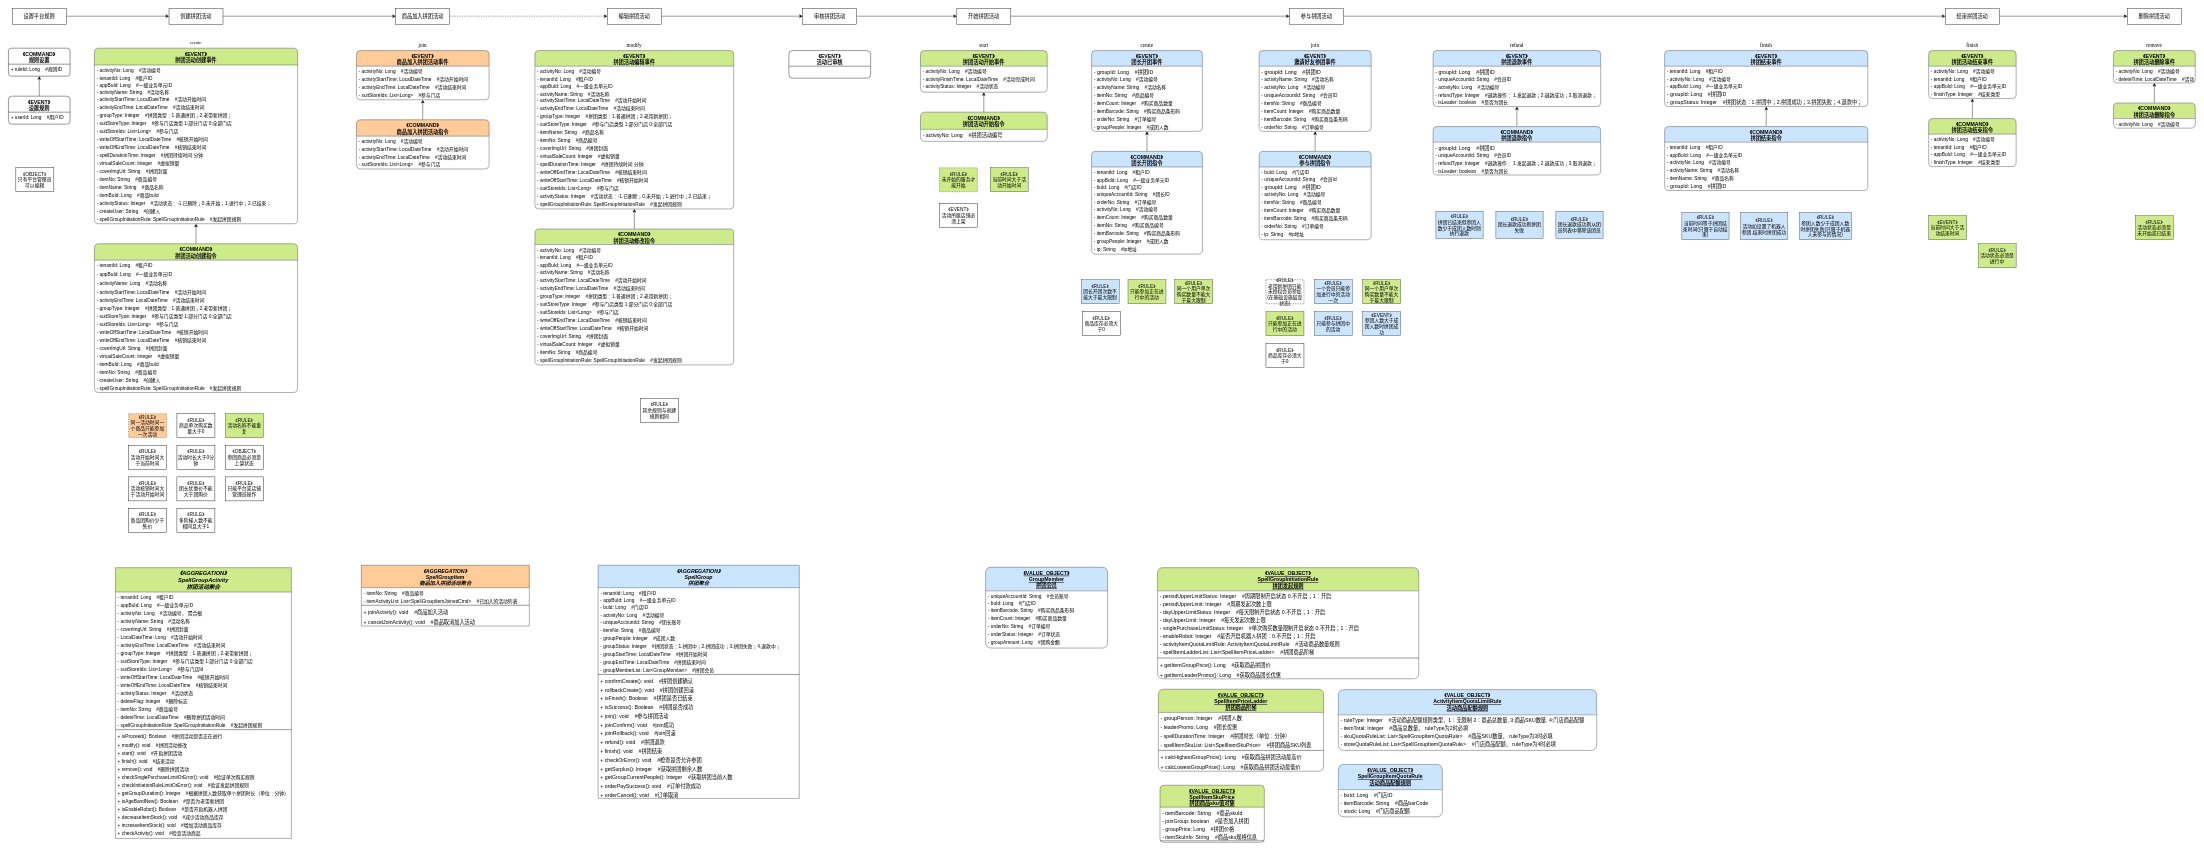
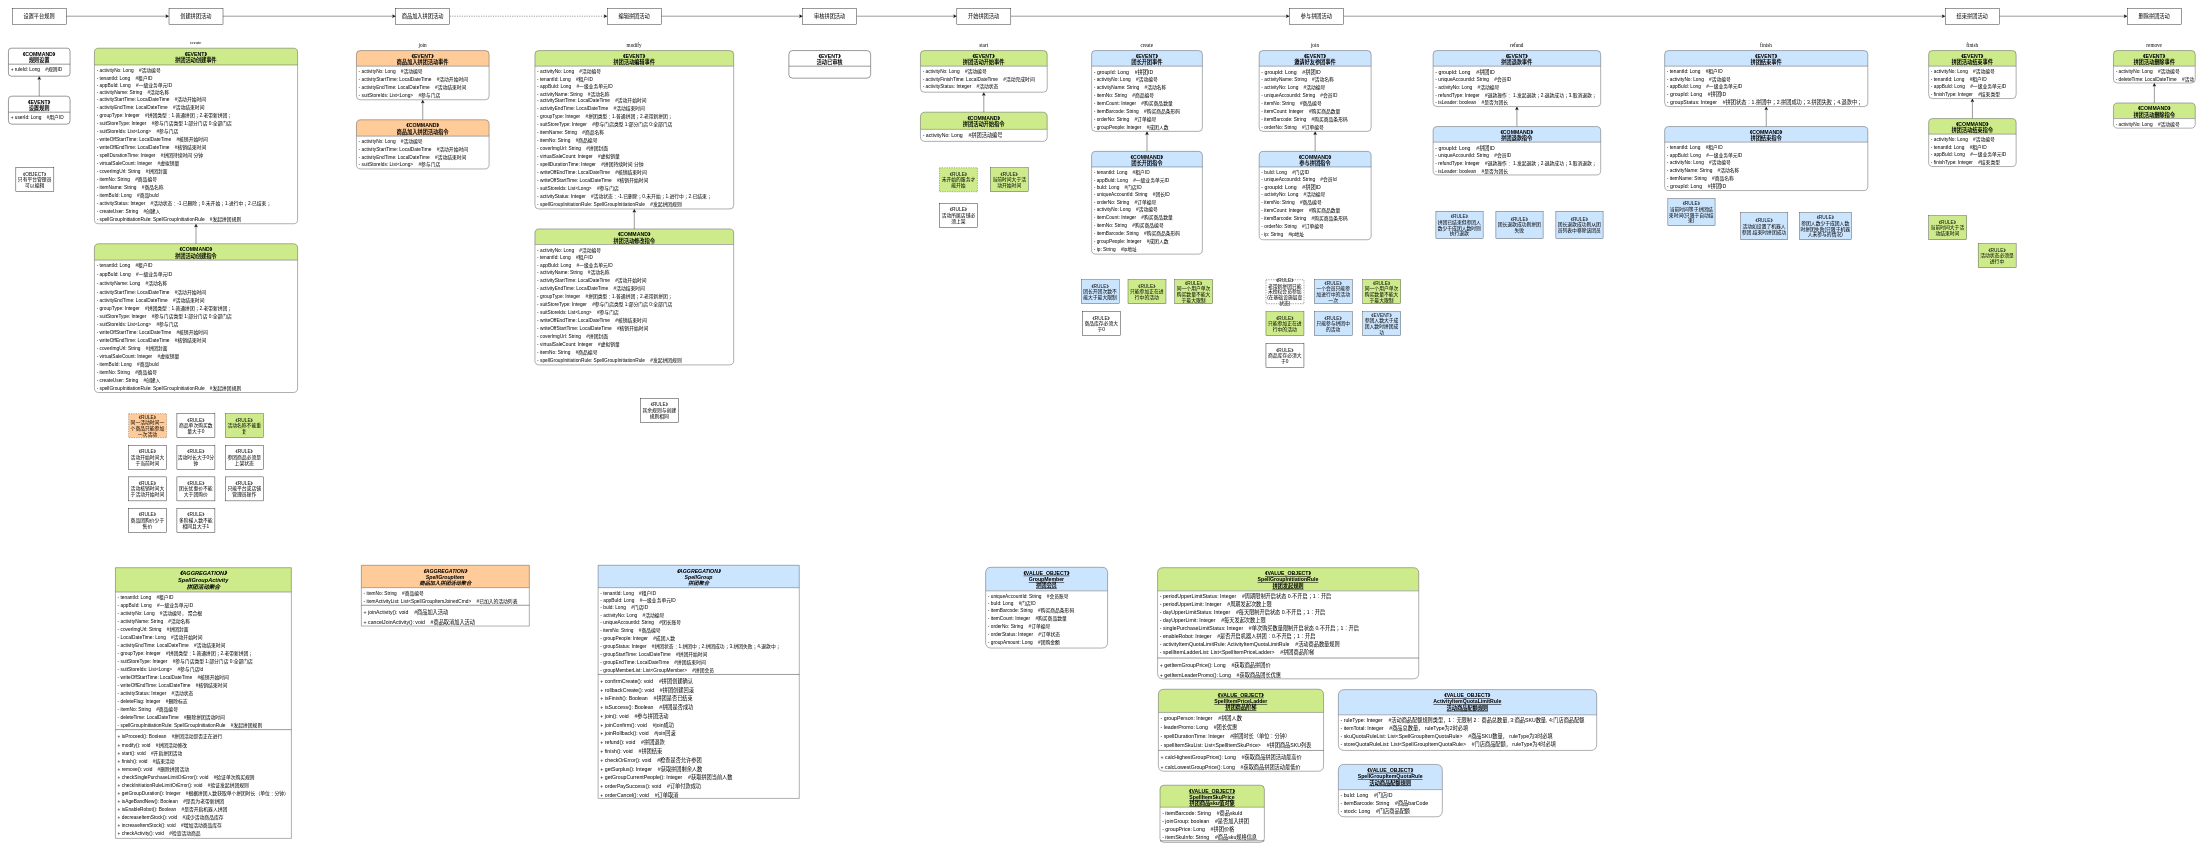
node "《EVENT》 活动所属店铺必须上架": label "《EVENT》 活动所属店铺必须上架" -> "《RULE》 活动所属店铺必须上架"
node "《RULE》 当前时间等于拼团结束时间(只限于自动结束)": moved (1706, 226) -> (1692, 212)
node "《EVENT》 当前时间大于活动结束时间": label "《EVENT》 当前时间大于活动结束时间" -> "《RULE》 当前时间大于活动结束时间"
node "《RULE》 活动状态必须是未开始或已结束": removed
node "《OBJECT》 参团商品必须是上架状态": label "《OBJECT》 参团商品必须是上架状态" -> "《RULE》 参团商品必须是上架状态"
